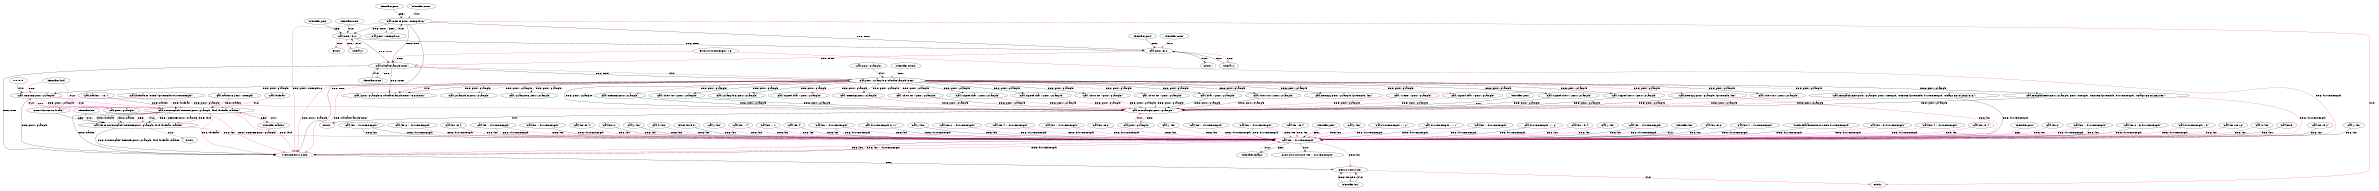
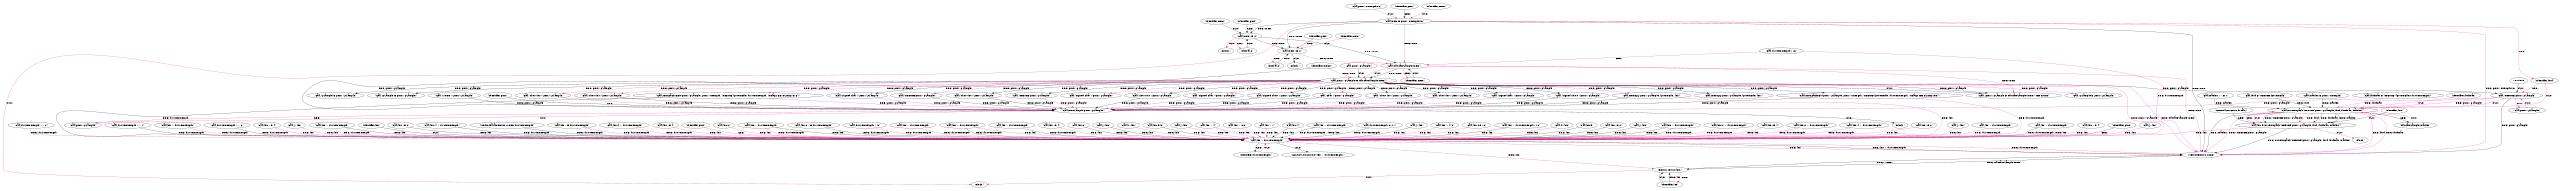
edge "(Call,mem = pIns->nLength+6)" -> "(Call,pIns->nLength+6)": now "(Call,mem = pIns->nLength+6)" -> "(Identifier,ibuf)"
edge "(Call,pIns->nLength+6)" -> "(Call,mem = pIns->nLength+6)": color black -> deeppink
edge "(Call,mem = pIns->nLength+6)" -> "(Call,AllocateSample(mem))": color black -> deeppink
node "(Block,dwMemLength - 16)": label "(Block,dwMemLength - 16)" -> "(Call,dwMemLength - 16)"
edge "(Identifier,NULL)" -> "(Call,pIns->pSample = AllocateSample(mem))": label "CFG: " -> "DDG: mem"
edge "(Call,AllocateSample(mem))" -> "(MethodReturn,UINT)": color black -> deeppink
edge "(Call,AllocateSample(mem))" -> "(Call,(pIns->pSample = AllocateSample(mem)) == NULL)": color black -> deeppink
edge "(Call,pIns->pSample = AllocateSample(mem))" -> "(Call,(char *)pIns->pSample)": color black -> deeppink
node "(Call,ibufmax = (UINT)(lpMemFile+dwMemLength))": label "(Call,ibufmax = (UINT)(lpMemFile+dwMemLength))" -> "(Call,ibufmax = (LPBYTE)(lpMemFile+dwMemLength))"
node "(Call,ibufmax)": label "(Call,ibufmax)" -> "(Identifier,ibufmax)"
node "(Call,ibuf = (LPBYTE)lpMemFile)": added
edge "(Call,(WORD *)pIns->pSample)" -> "(Call,FreeSample(pIns->pSample))": color deeppink -> black
edge "(Call,pIns->pSample = AllocateSample(mem))" -> "(Call,FreeSample(pIns->pSample))": now "(Identifier,NULL)" -> "(Call,FreeSample(pIns->pSample))"
node "(Identifier,maxlen)": label "(Identifier,maxlen)" -> "(AllocateSample,maxlen)"
node "(Block,len = 9)": label "(Block,len = 9)" -> "(Call,len = 9)"
node "(Call,len > 8*8)": added
node "(Call,len > 4*8)": added
node "(Call,len > dwMemLength - 16)": added
node "(MethodParameterIn,DWORD dwMemLength)": label "(MethodParameterIn,DWORD dwMemLength)" -> "(MethodParameterIn,WORD dwMemLength)"
node "(Identifier,nFlags)": label "(Identifier,nFlags)" -> "(Identifier,dwMemLength)"
edge "(Return,return len;)" -> "(MethodReturn,UINT)": added, label "DDG: <RET>"
edge "(MethodReturn,UINT)" -> "(Return,return len;)": label "CFG: " -> "DDG: AllocateSample(mem)"
